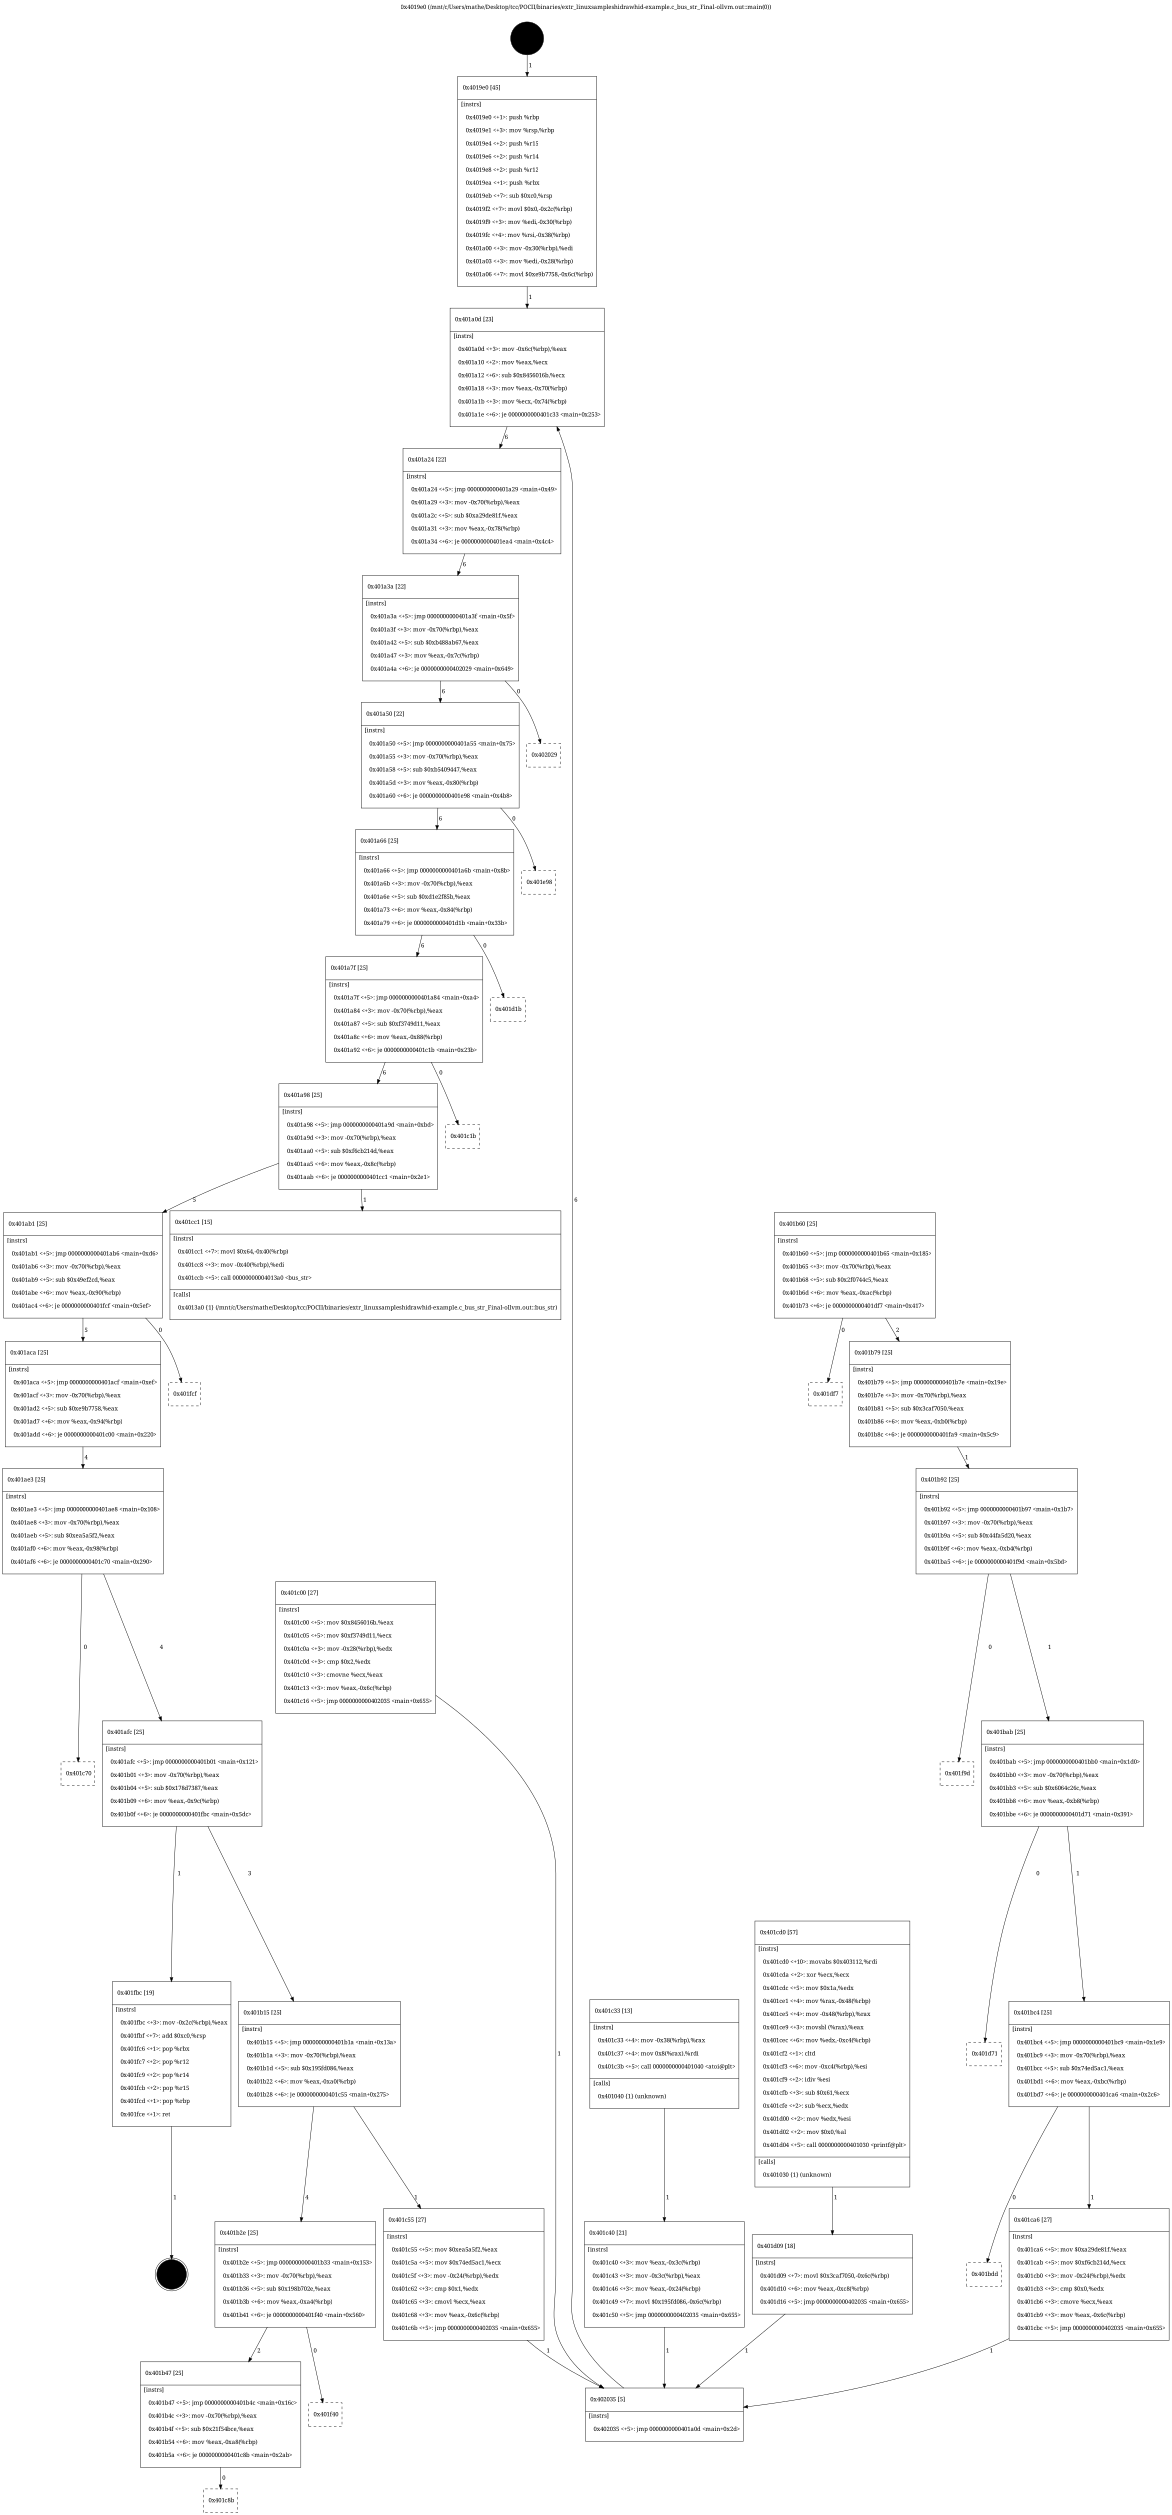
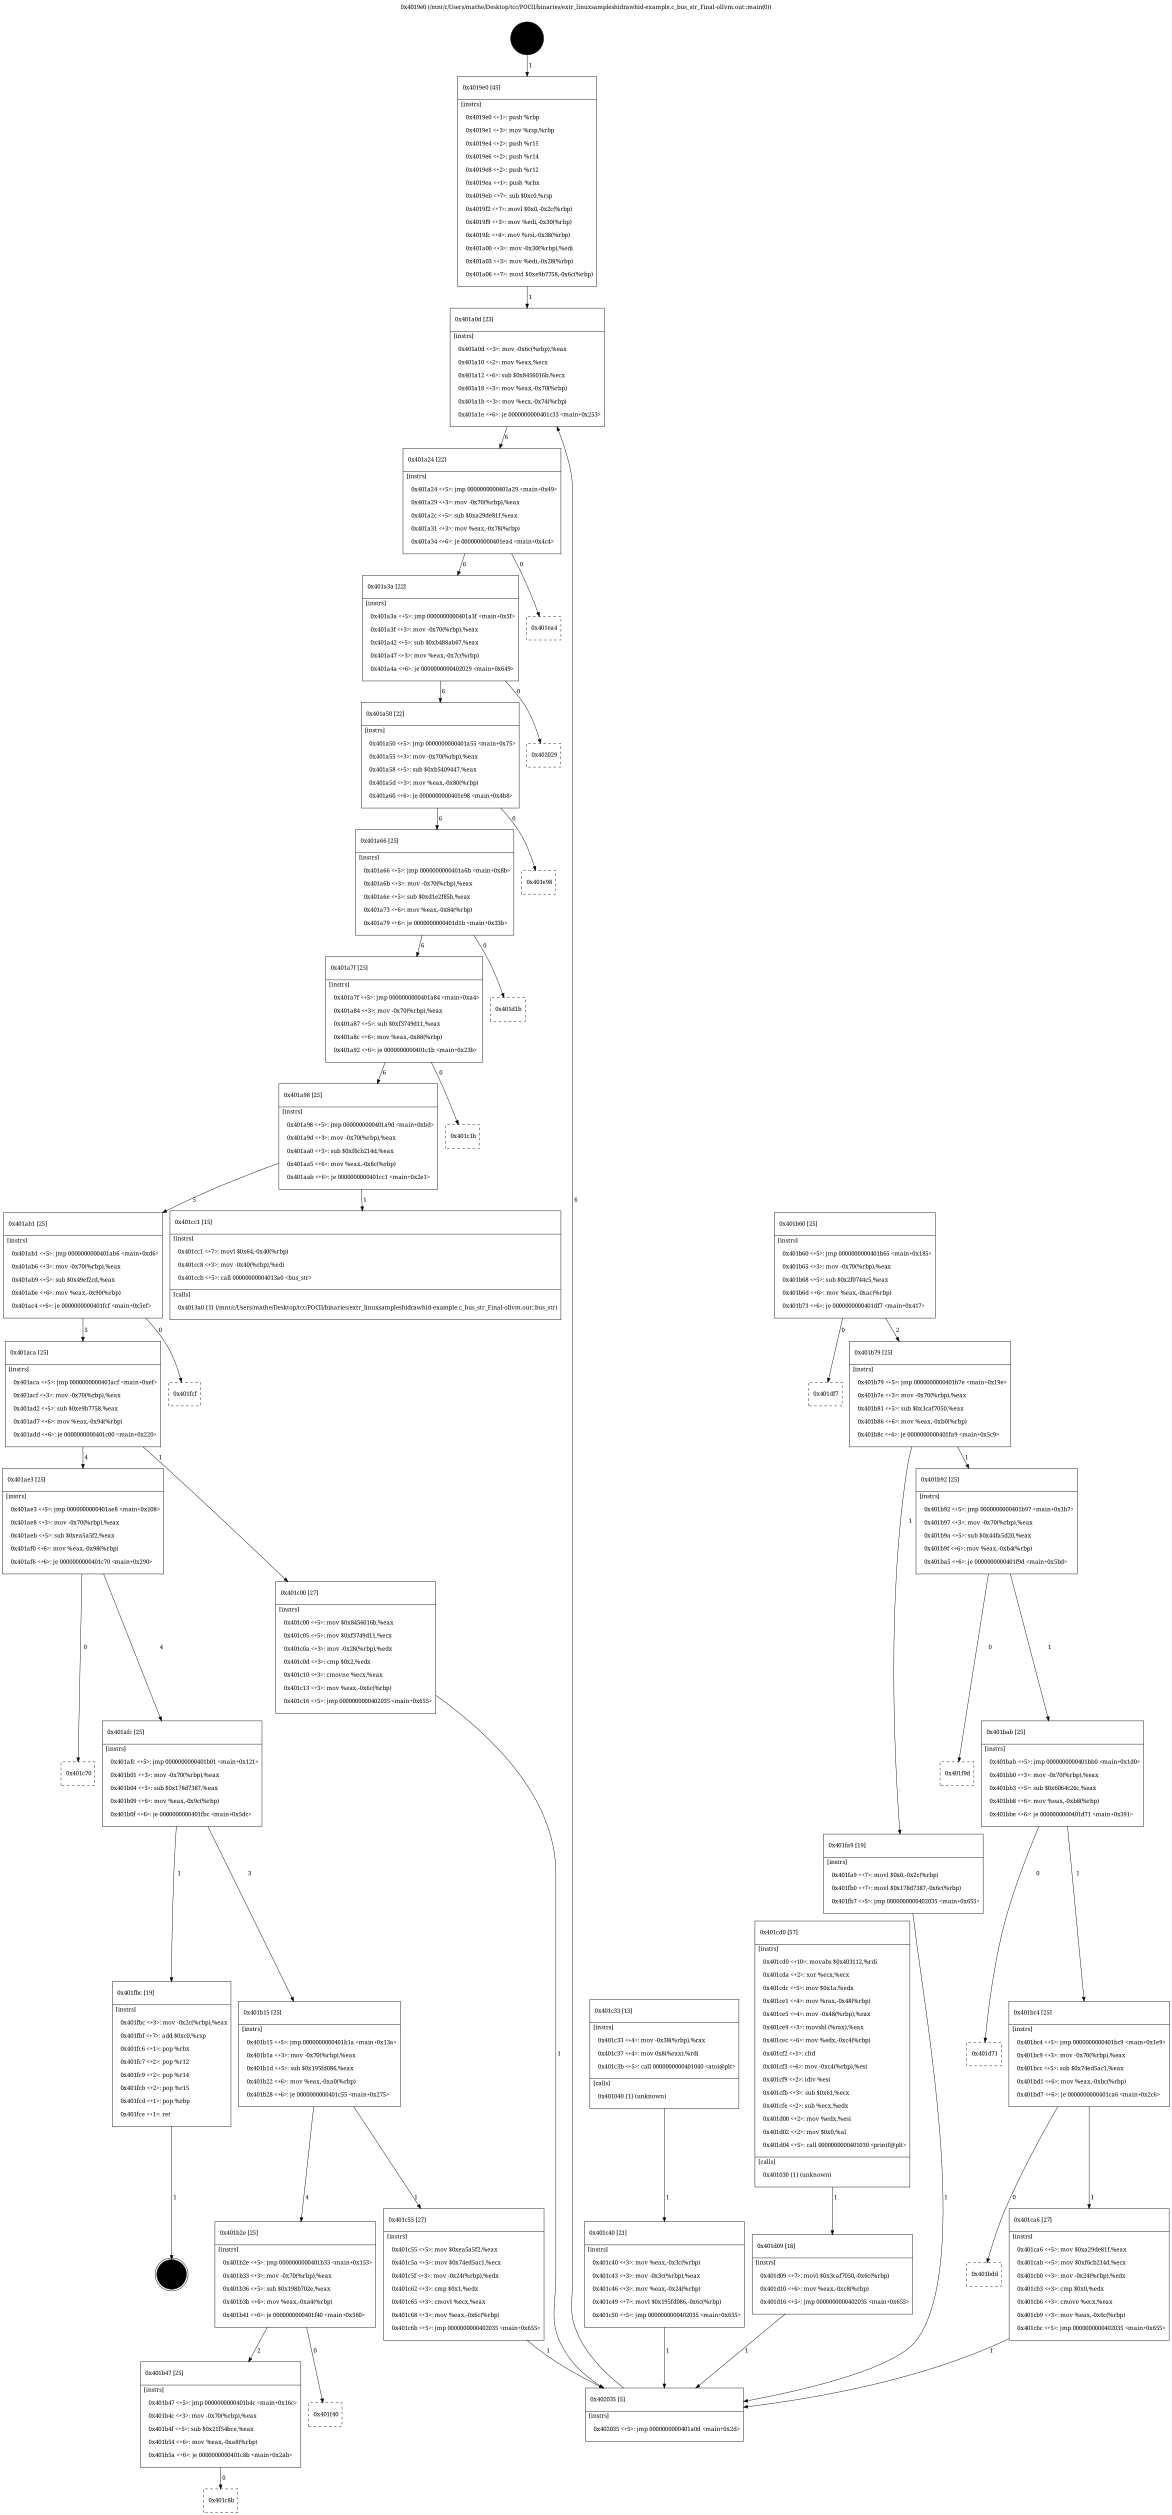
node "0x401ea4": added
edge "0x401aca [25]" -> "0x401c00 [27]": added, label "1"
node "0x401fa9 [19]": added
